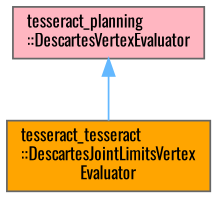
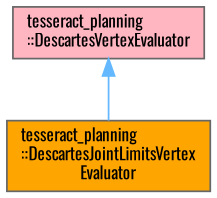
node "tesseract_tesseract ::DescartesJointLimitsVertex Evaluator": label "tesseract_tesseract ::DescartesJointLimitsVertex Evaluator" -> "tesseract_planning ::DescartesJointLimitsVertex Evaluator"
